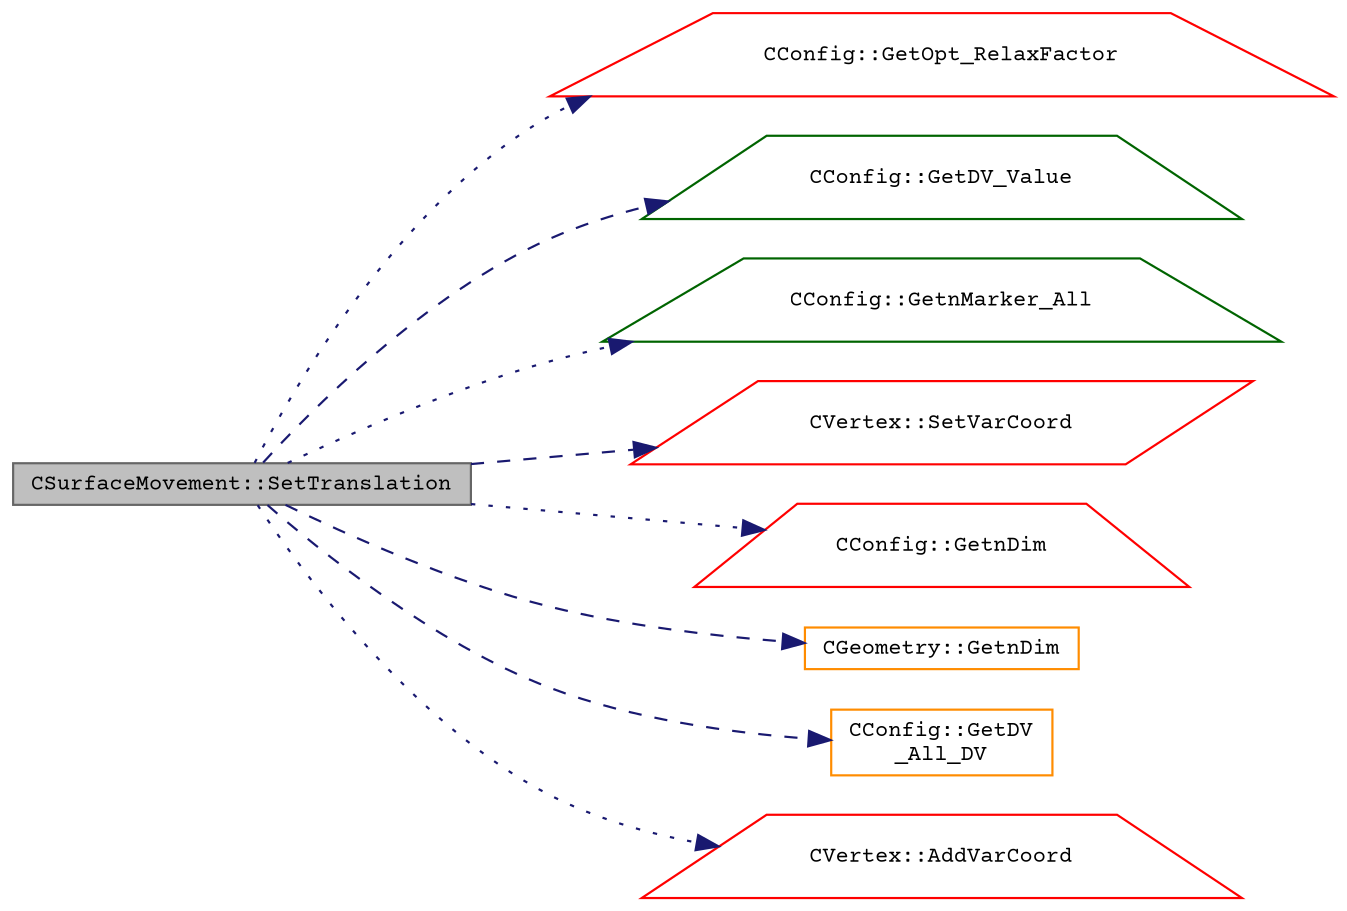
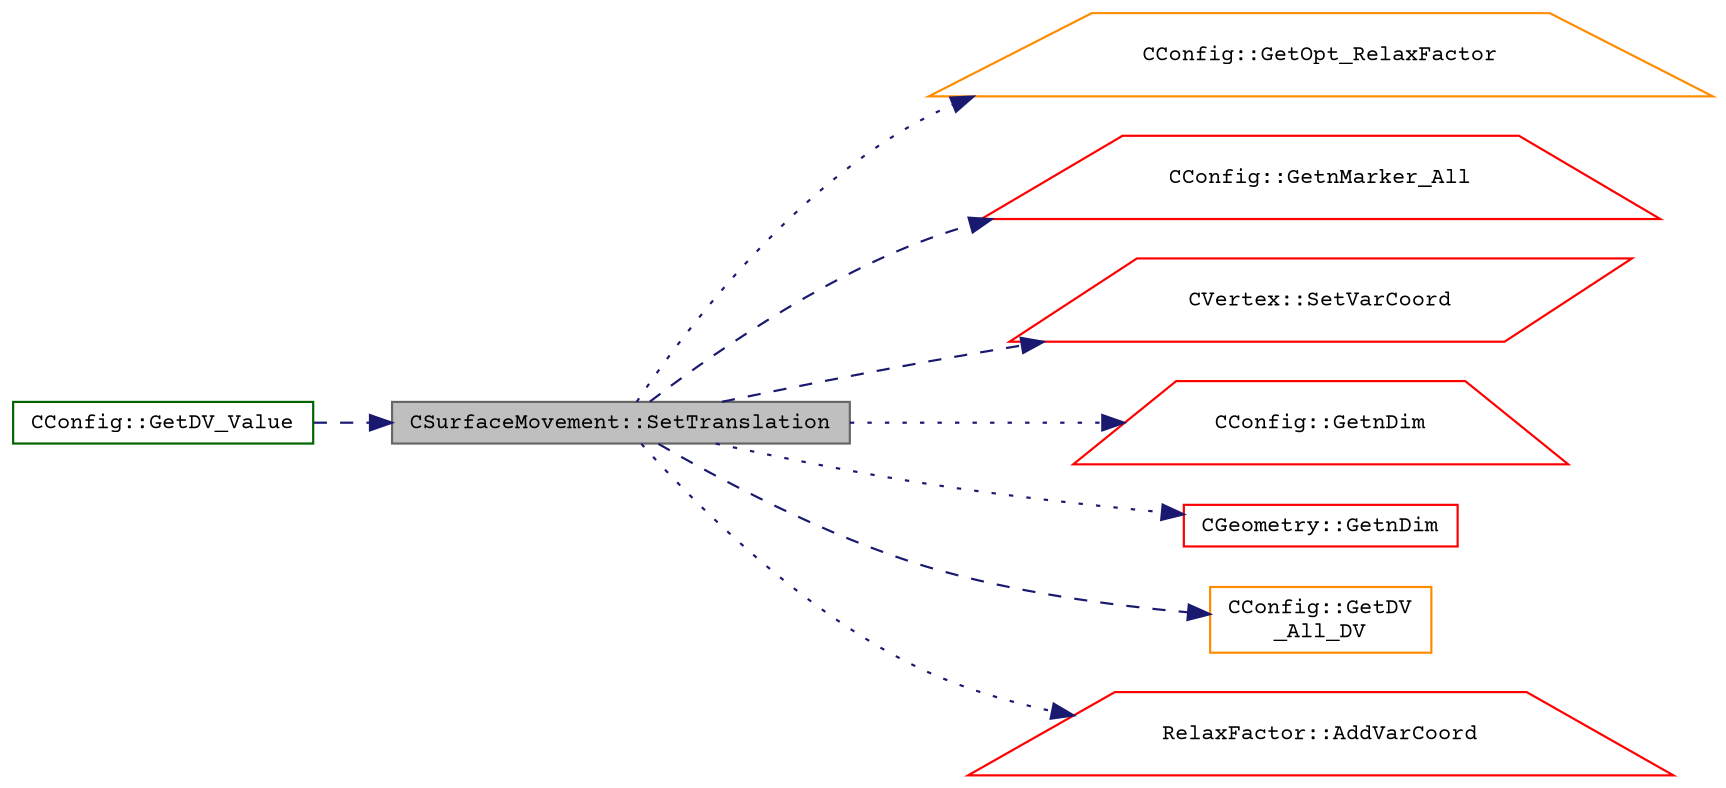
node "CConfig::GetOpt_RelaxFactor": color red -> darkorange
node "CConfig::GetDV_Value": shape trapezium -> box
node "CConfig::GetnMarker_All": color darkgreen -> red
edge "CSurfaceMovement::SetTranslation" -> "CConfig::GetDV_Value": reversed
edge "CSurfaceMovement::SetTranslation" -> "CConfig::GetnMarker_All": style dotted -> dashed
edge "CSurfaceMovement::SetTranslation" -> "CGeometry::GetnDim": style dashed -> dotted
node "CGeometry::GetnDim": color darkorange -> red
node "CVertex::AddVarCoord": label "CVertex::AddVarCoord" -> "RelaxFactor::AddVarCoord"
